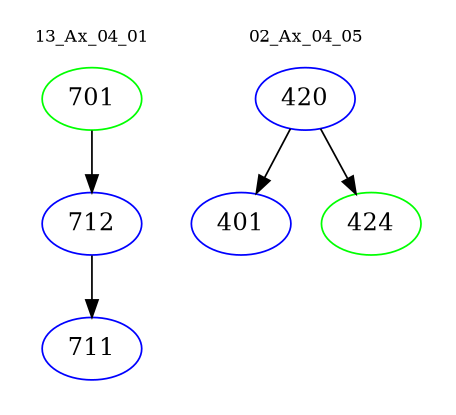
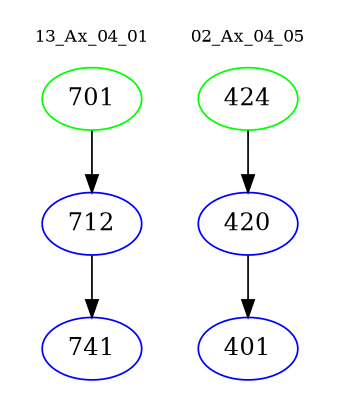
edge "420" -> "424": reversed
node "711": label "711" -> "741"
